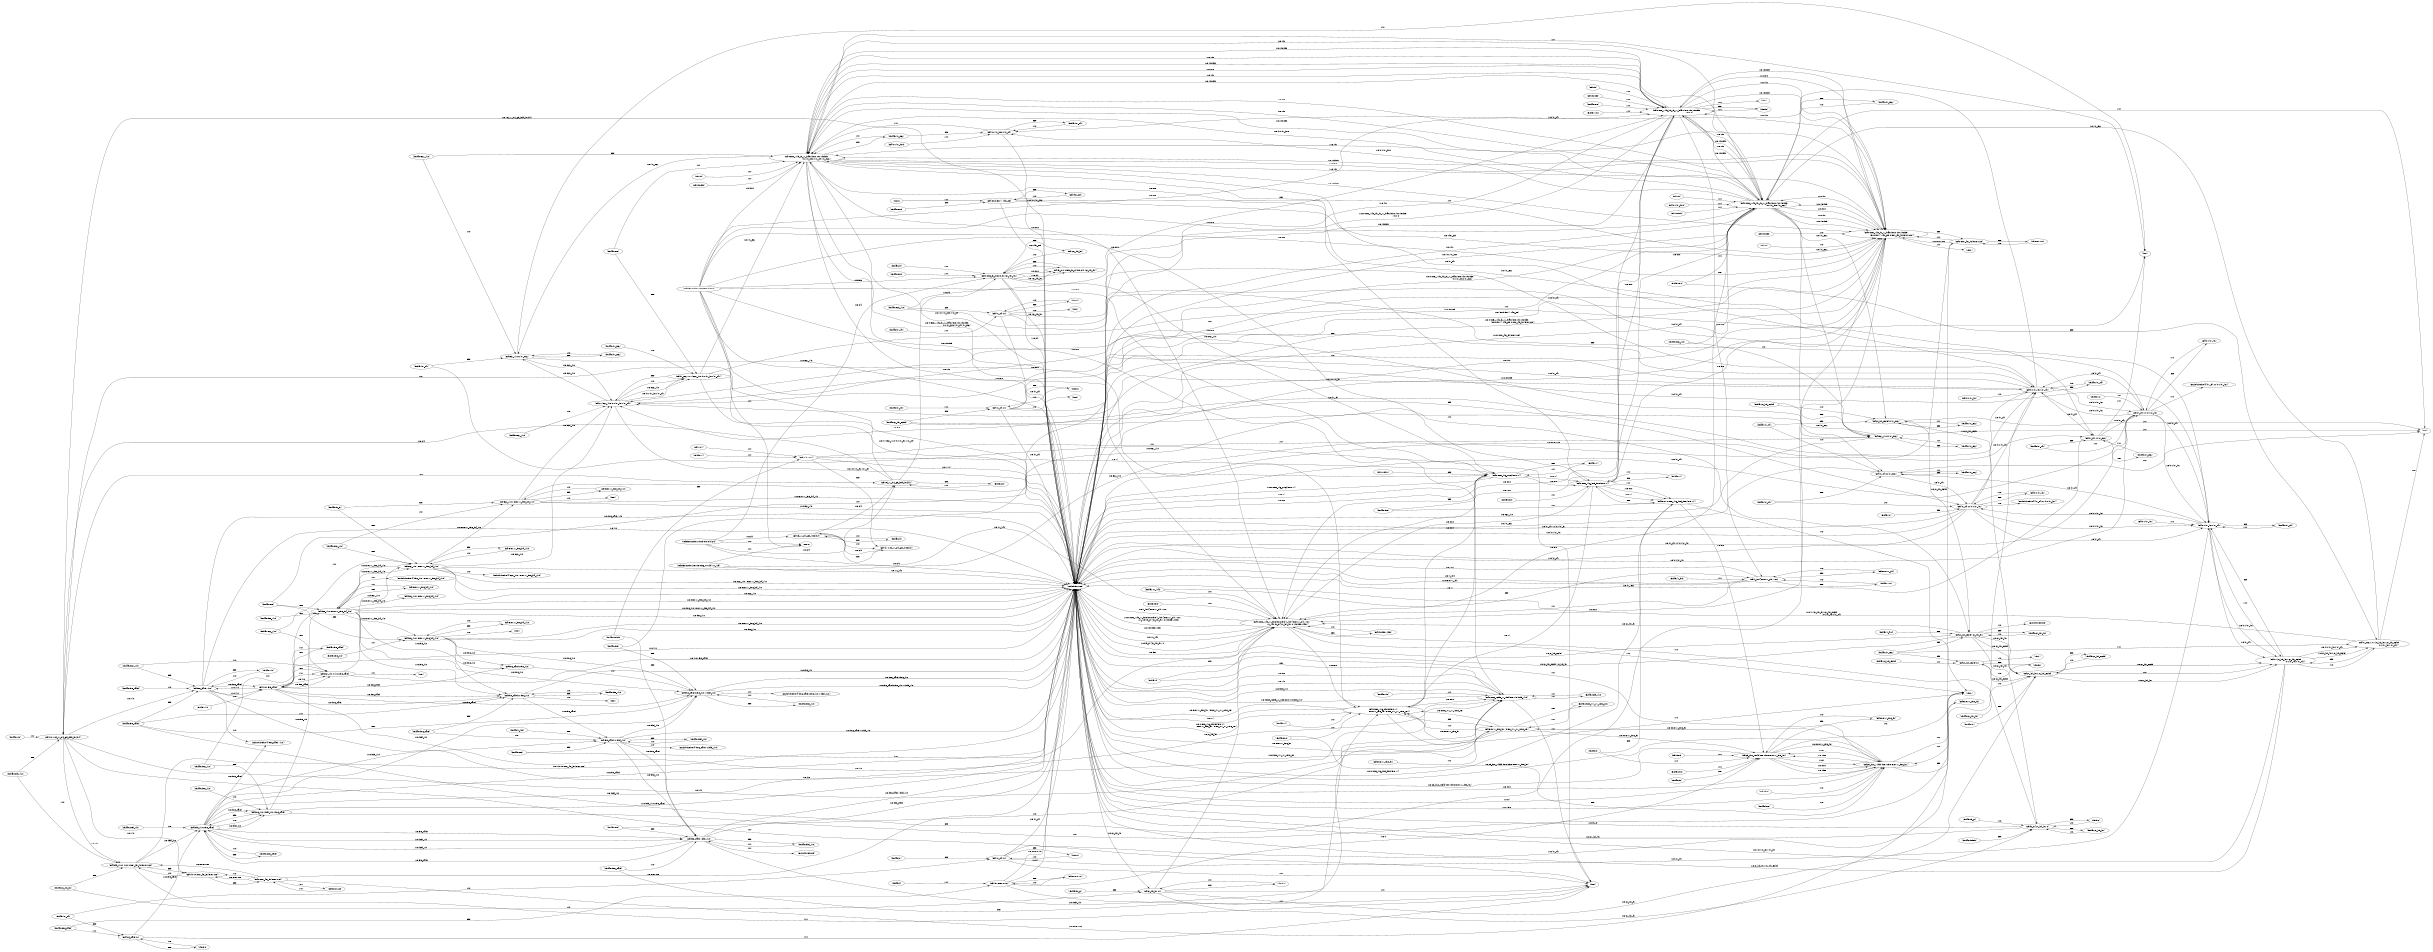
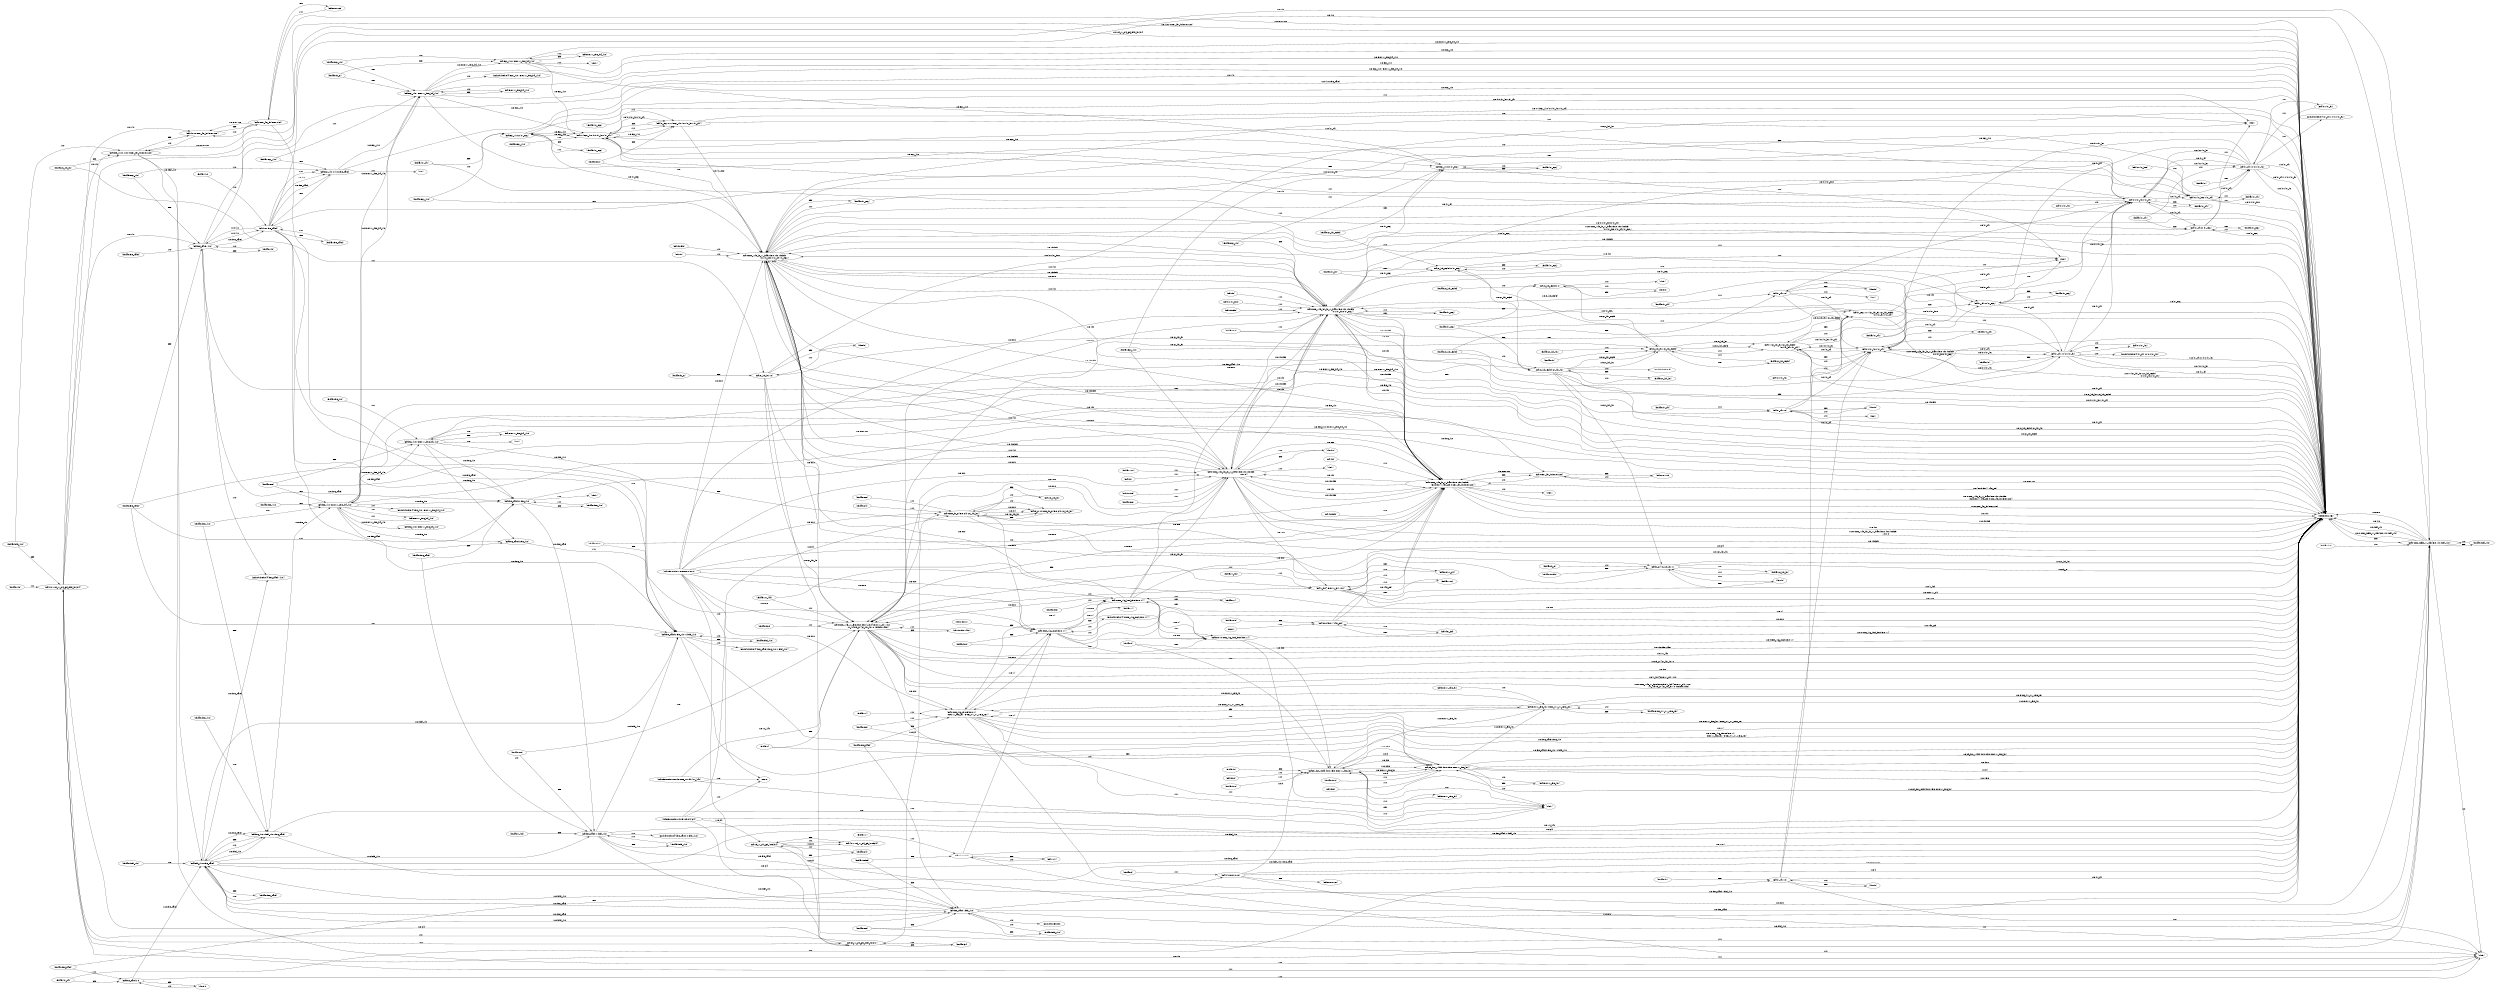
node "1200377": label "1200377" -> "1000377"
edge "(Call,rxi = rxr->i)" -> "(Call,*iov = net_rx_pkt_get_iovec(pkt))": now "(Call,rxi = rxr->i)" -> "(Call,rxr->i)"
node "(ControlStructure,if (e1000e_ring_empty(core, rxi)))": added
node "(Identifier,is_first)": removed
edge "(MethodReturn,RET)" -> "(Call,ps_hdr_len = 0)": reversed
edge "(Call,core->owner)" -> "(Call,*d = core->owner)": removed, label "AST:"
node "(Call,last_offset = 0)": label "(Call,last_offset = 0)" -> "(Call,desc_offset = 0)"
